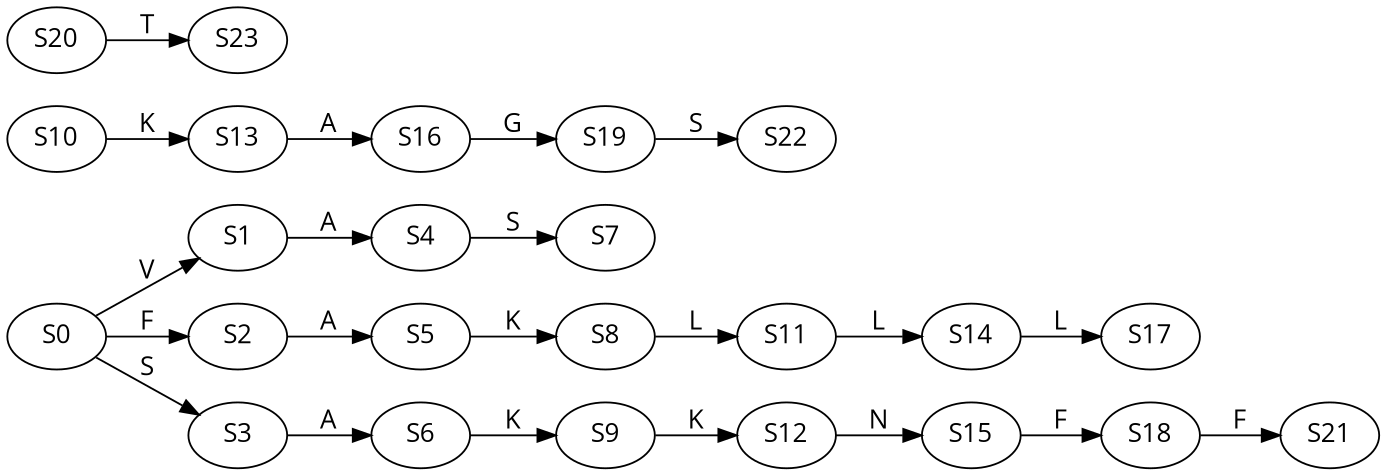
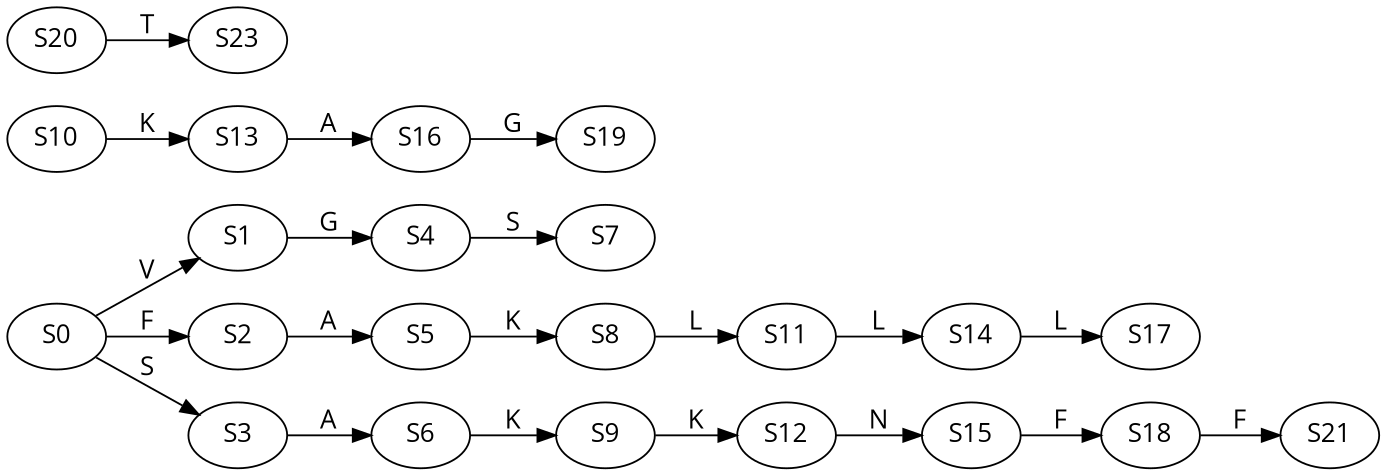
node "S22": removed
edge "S1" -> "S4": label "A" -> "G"
